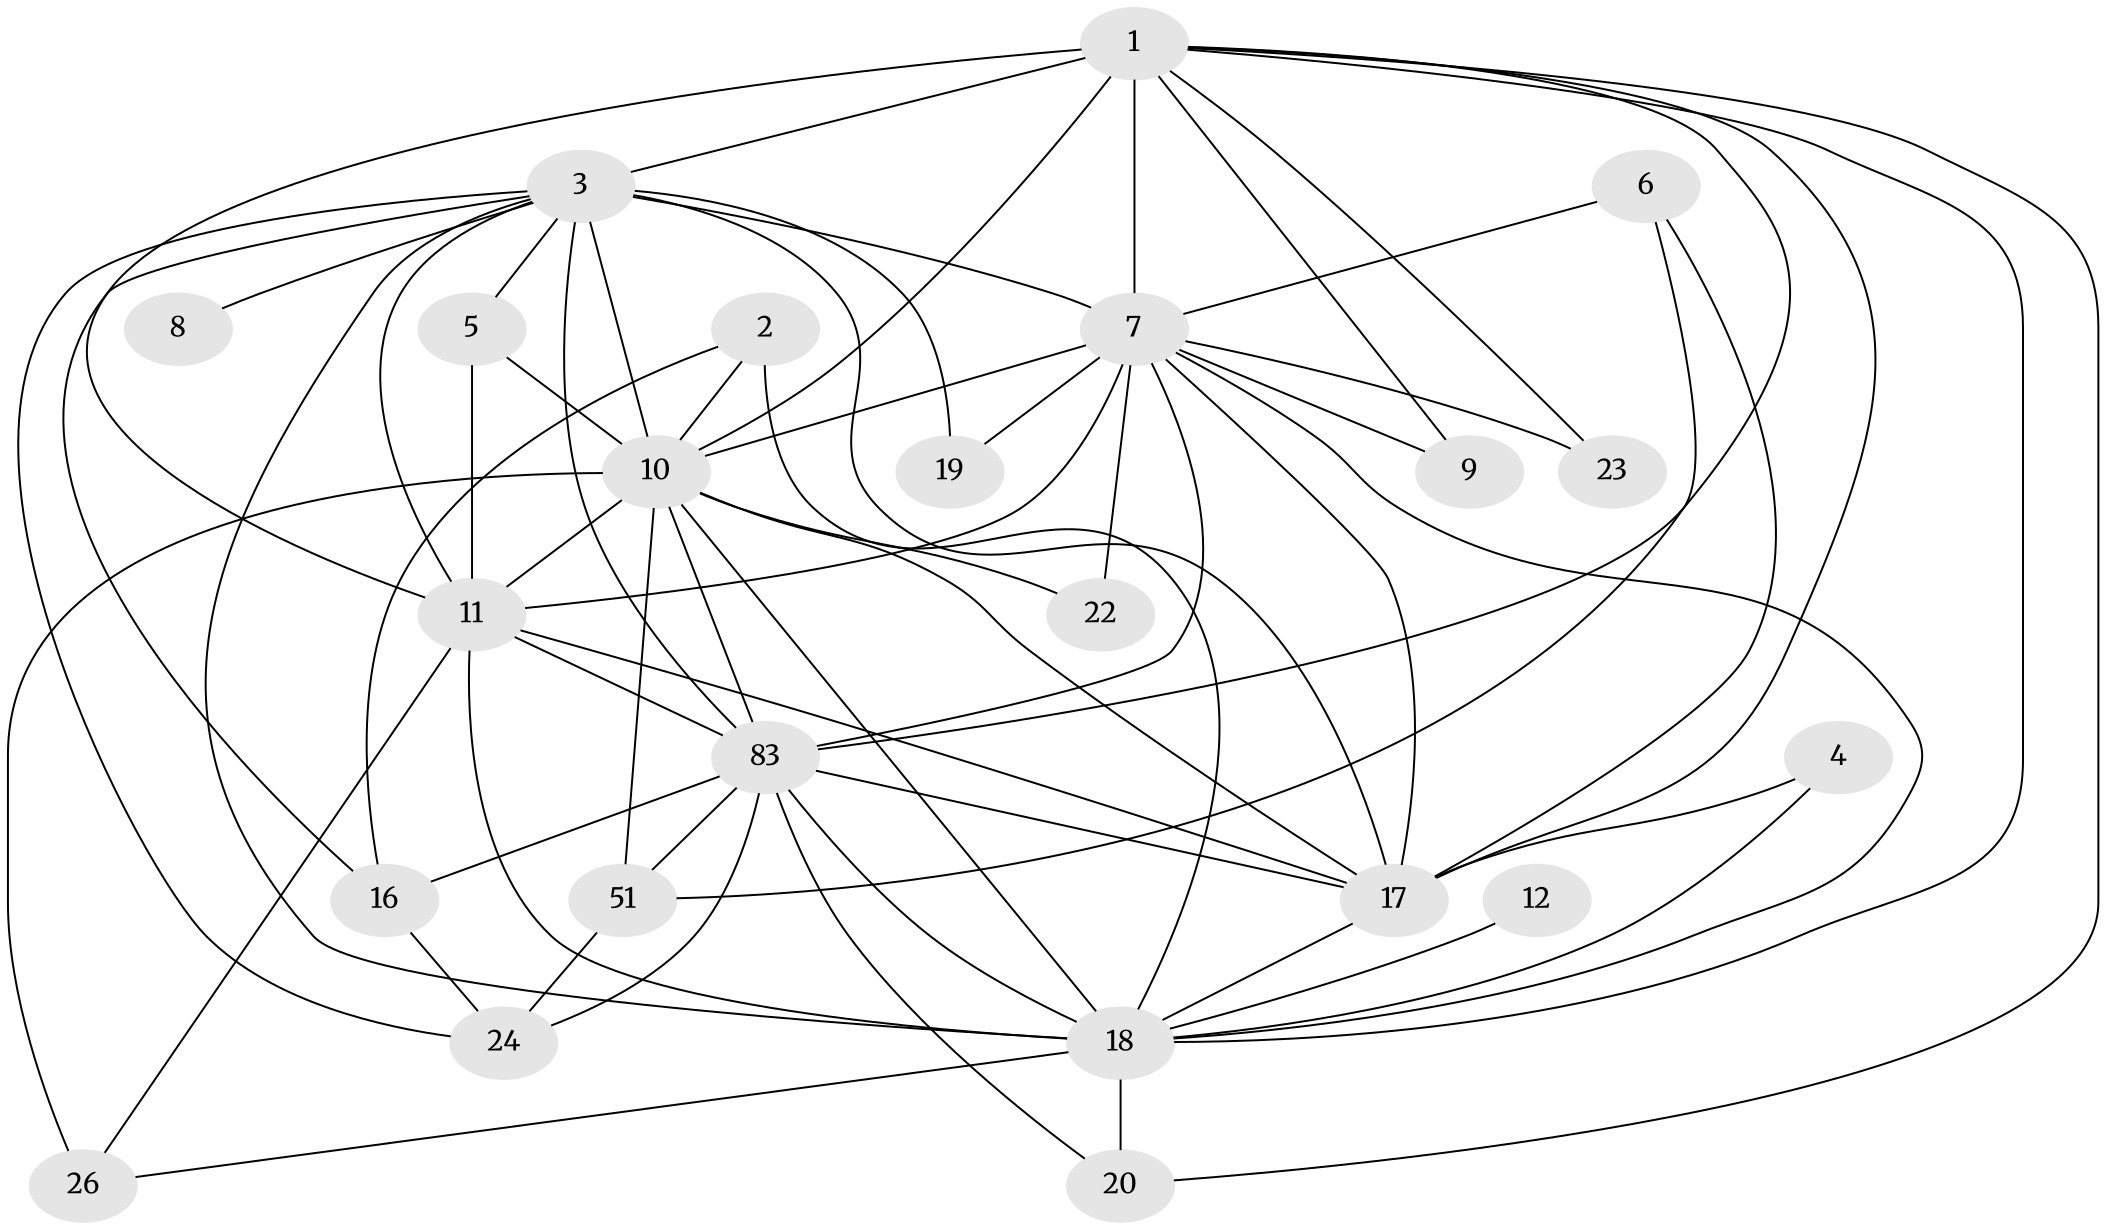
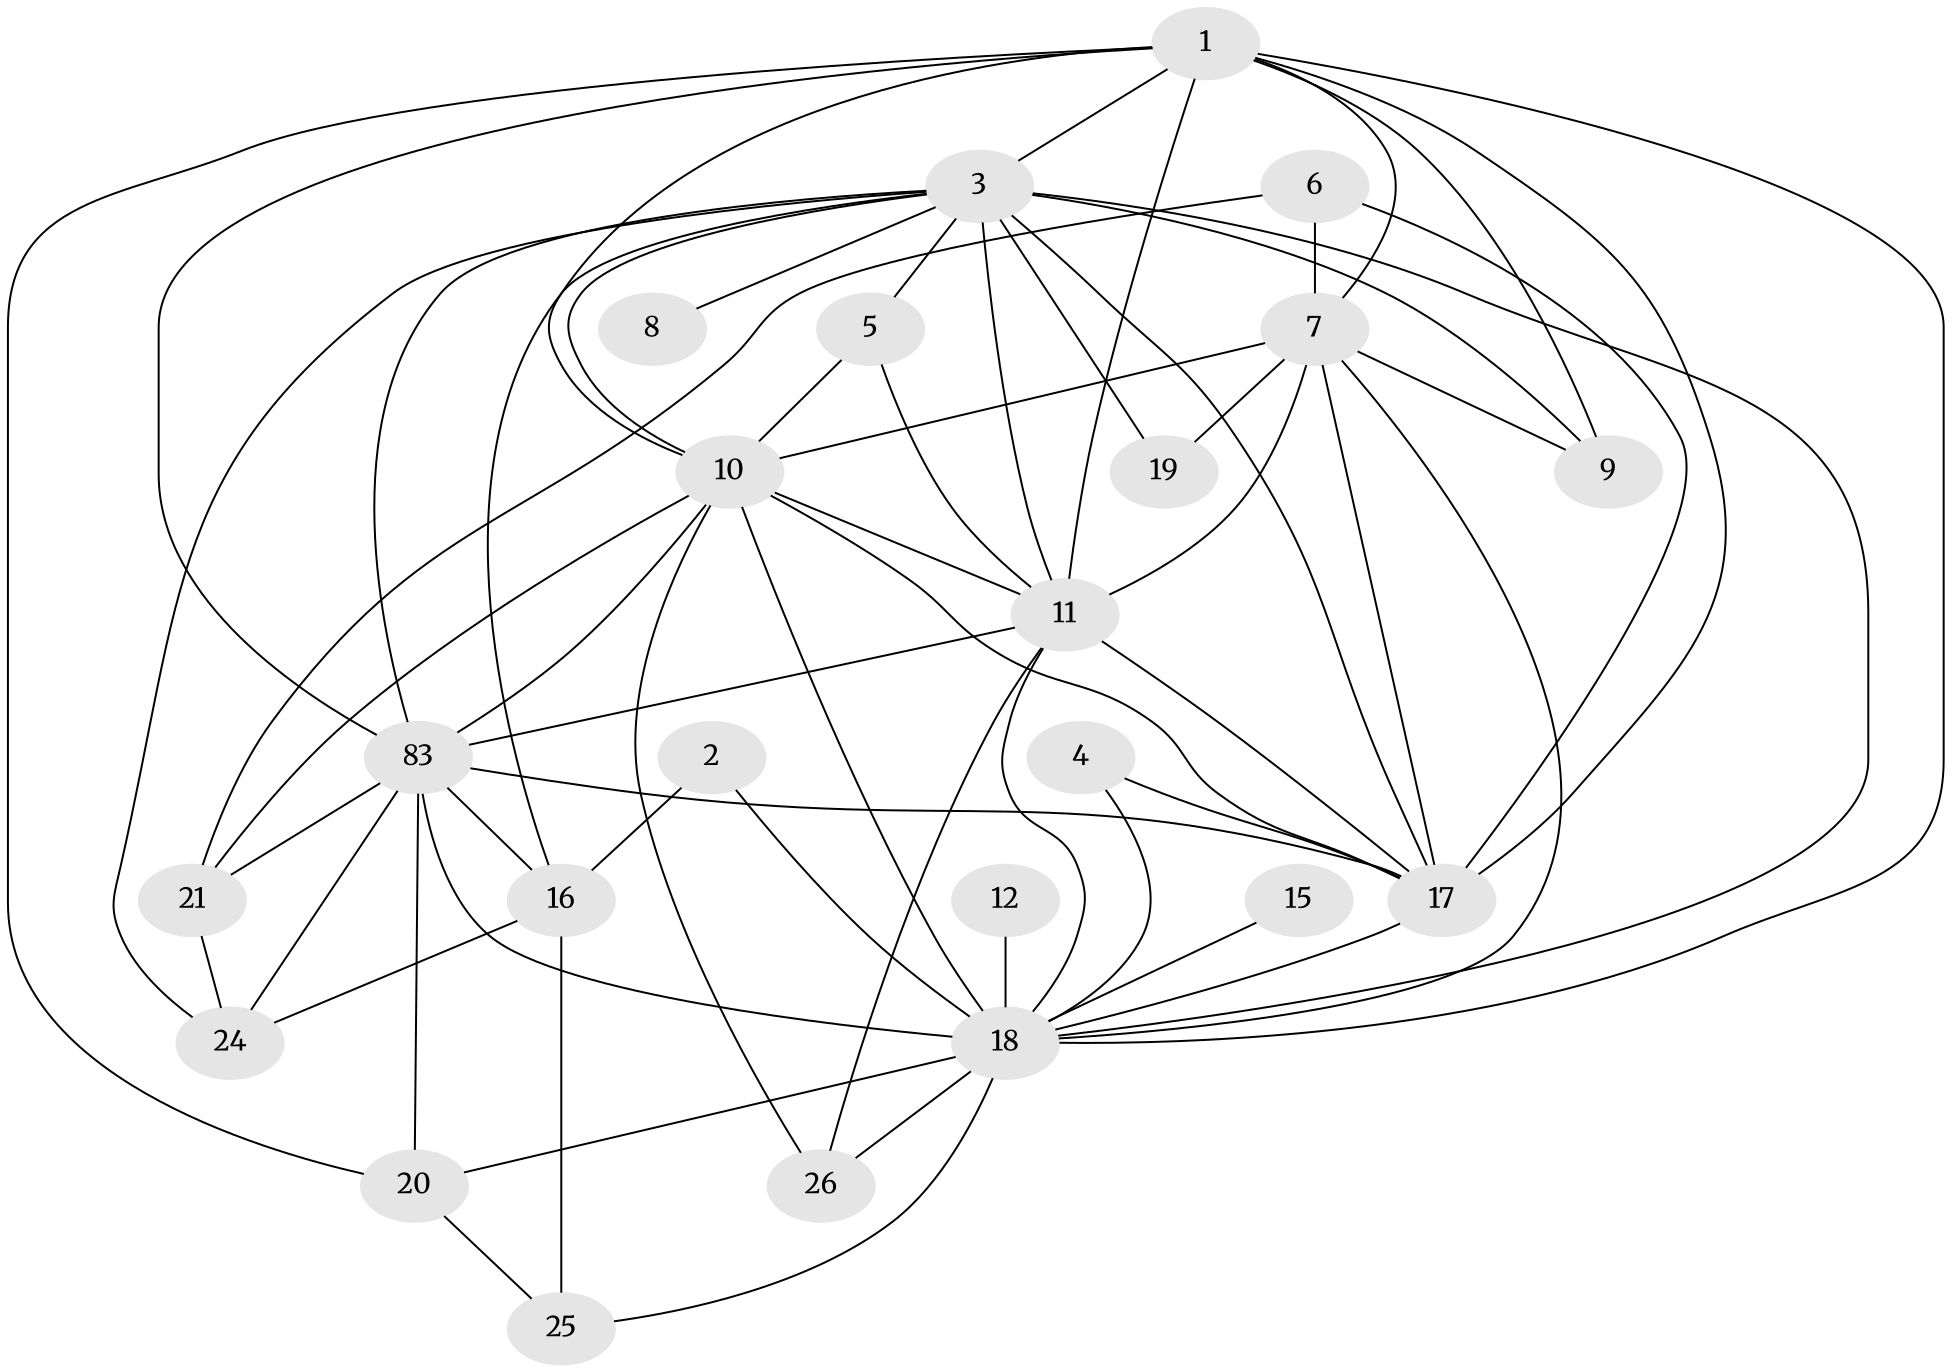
edge "3" -- "7": now "3" -- "9"
edge "2" -- "10": removed
node "23": removed
node "22": removed
edge "7" -- "83": removed
node "51": label "51" -> "21"
node "15": added
node "25": added
